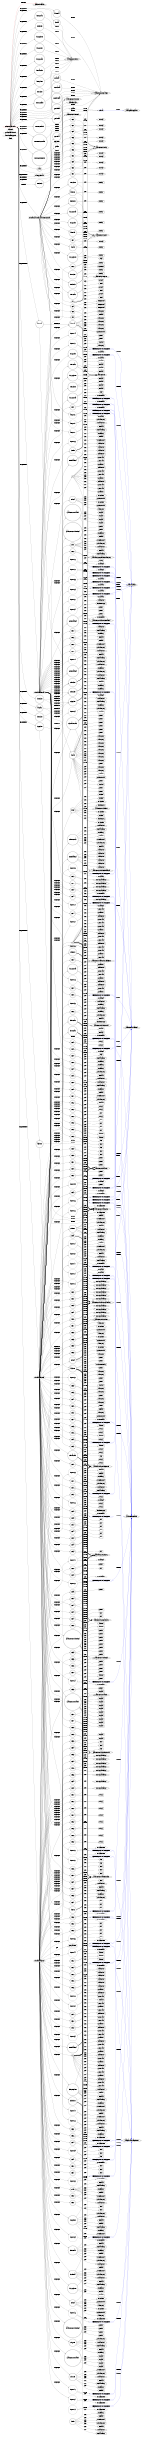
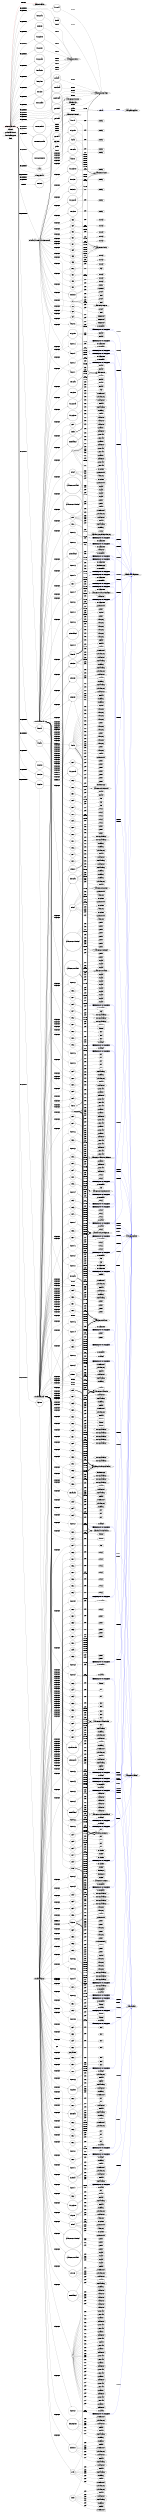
edge "VAR632" -> "javafx.beans.property.Property": removed, label "OF_TYPE"
